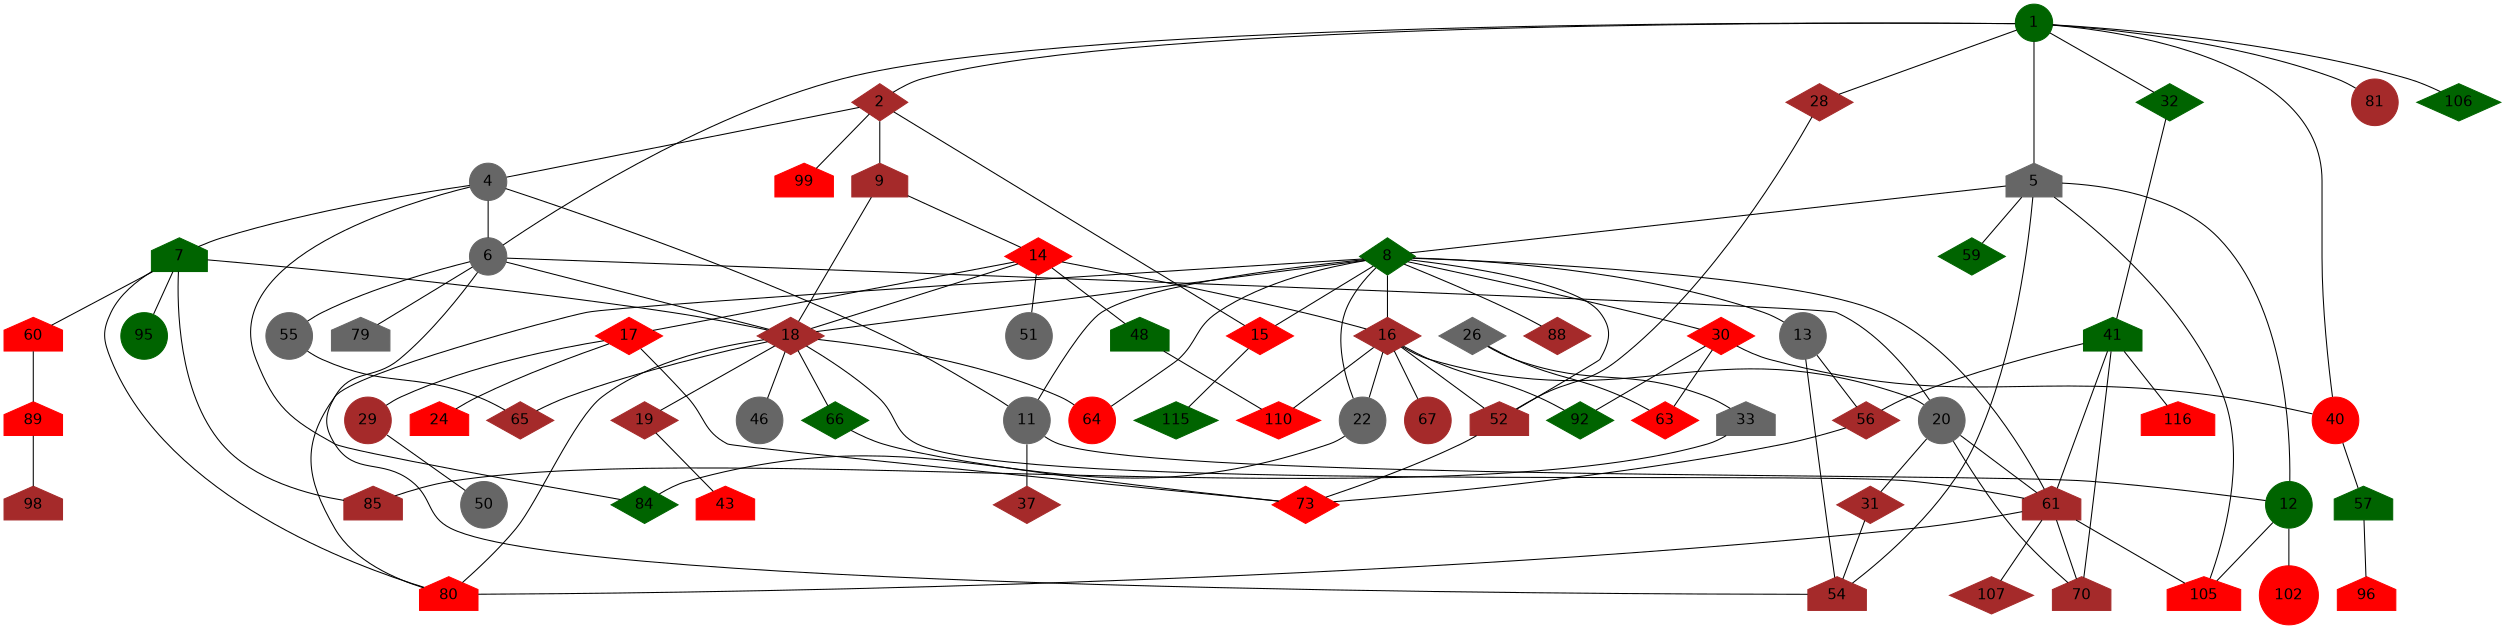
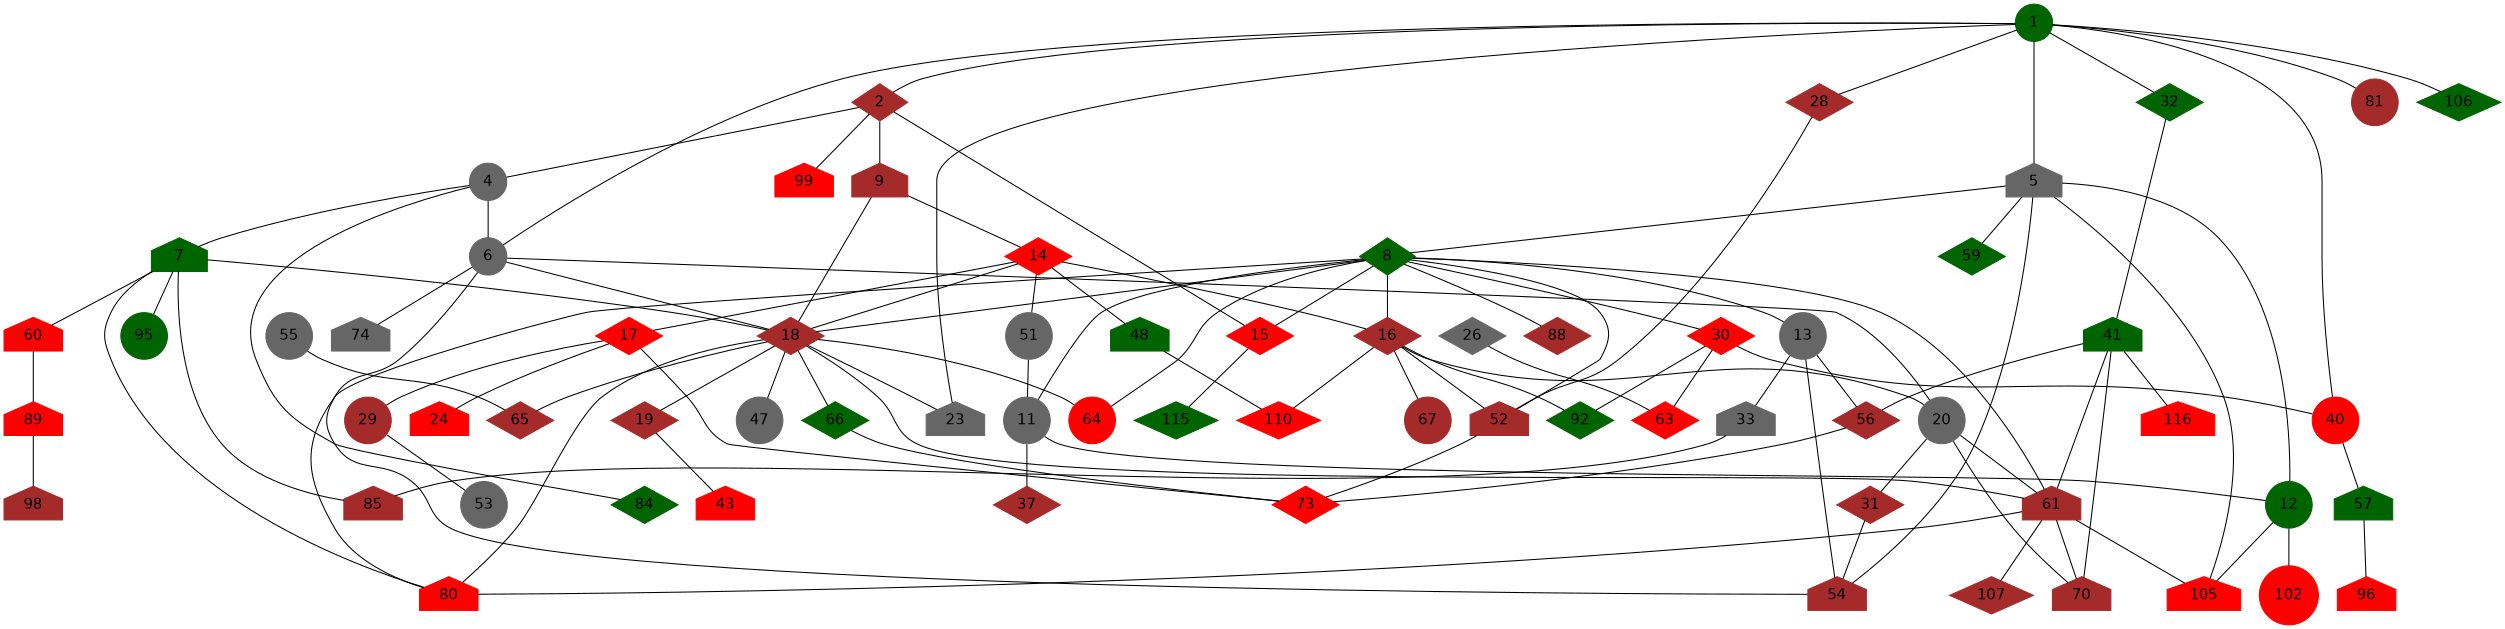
edge "4" -- "11": now "51" -- "11"
edge "6" -- "55": removed
node "79": label "79" -> "74"
edge "26" -- "33": now "13" -- "33"
node "46": label "46" -> "47"
node "23": added
node "22": removed
node "50": label "50" -> "53"
